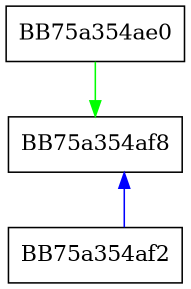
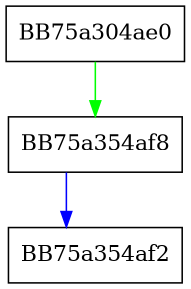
node "BB75a354ae0": label "BB75a354ae0" -> "BB75a304ae0"
edge "BB75a354af2" -> "BB75a354af8": reversed
